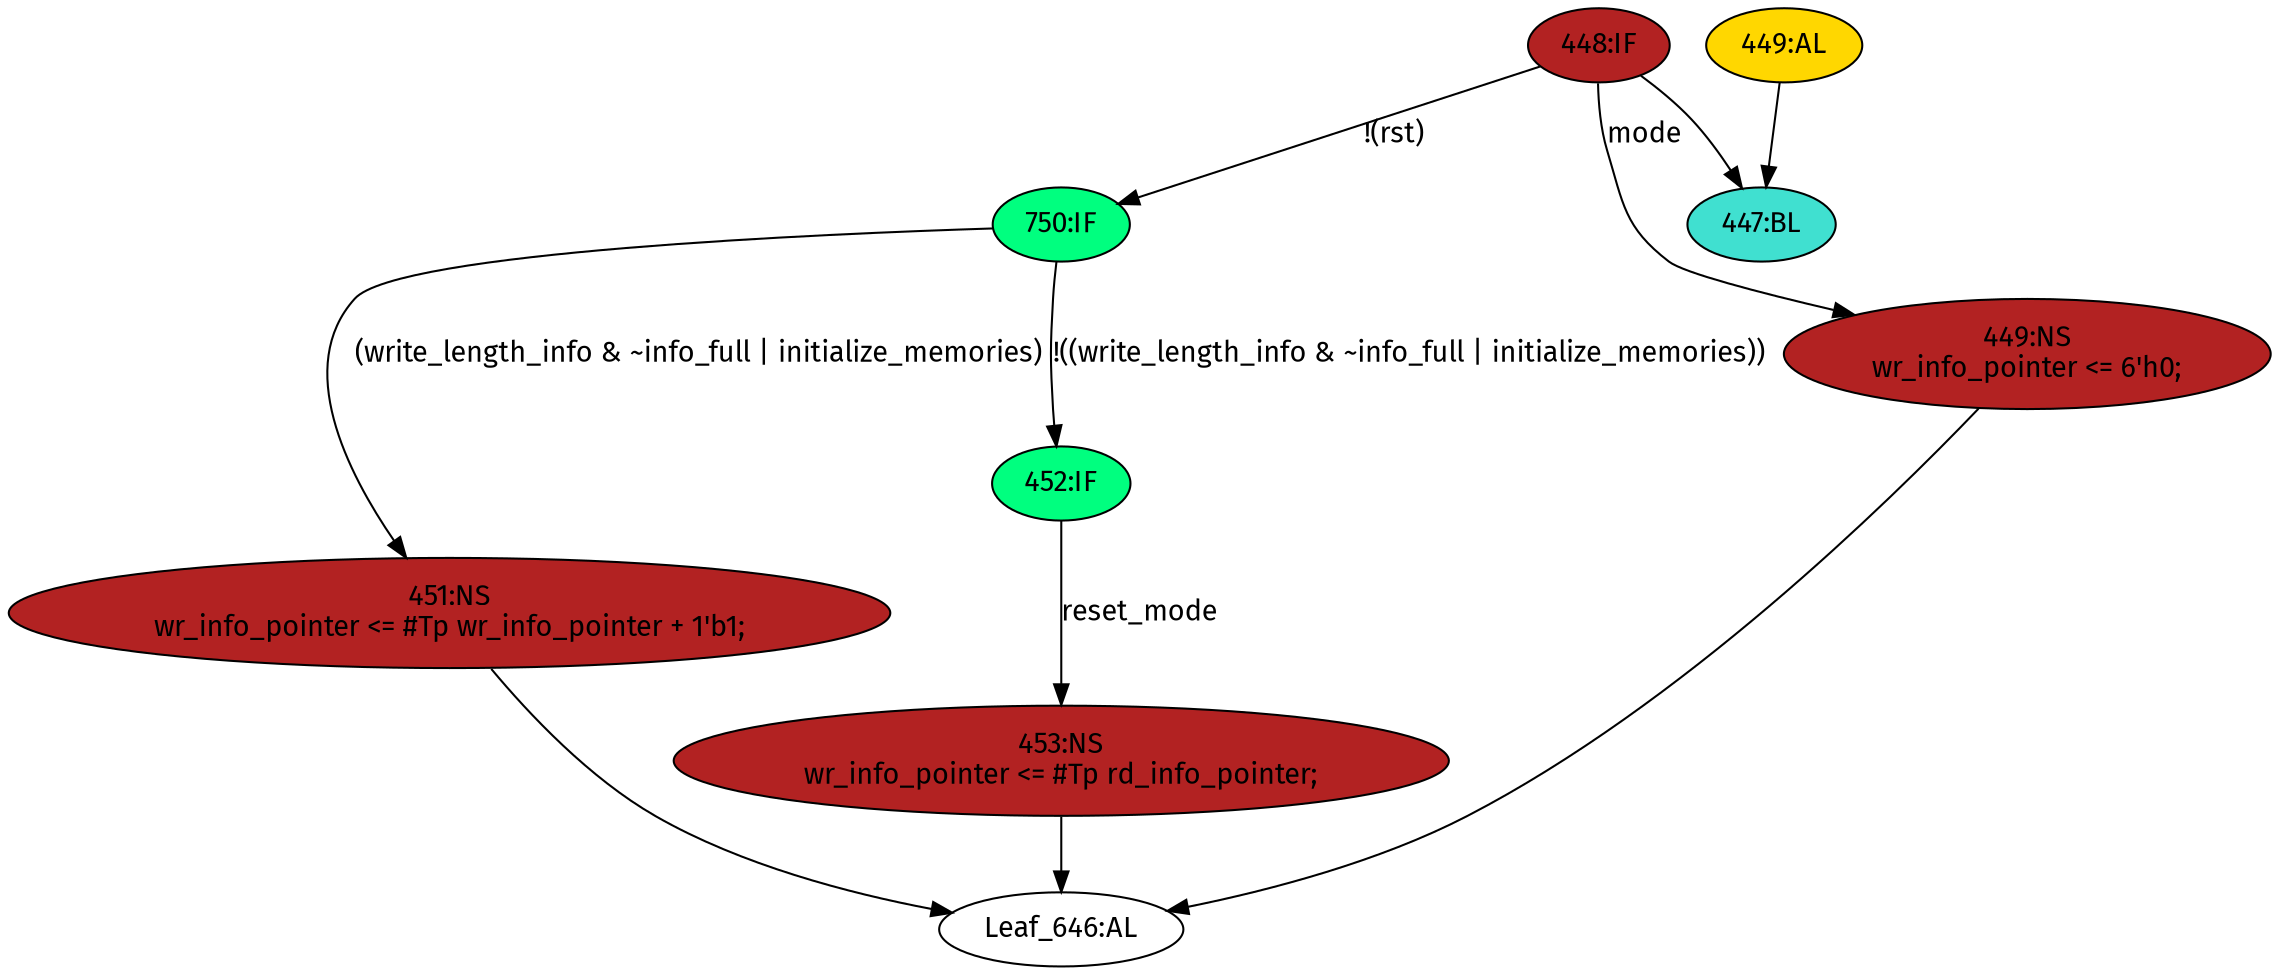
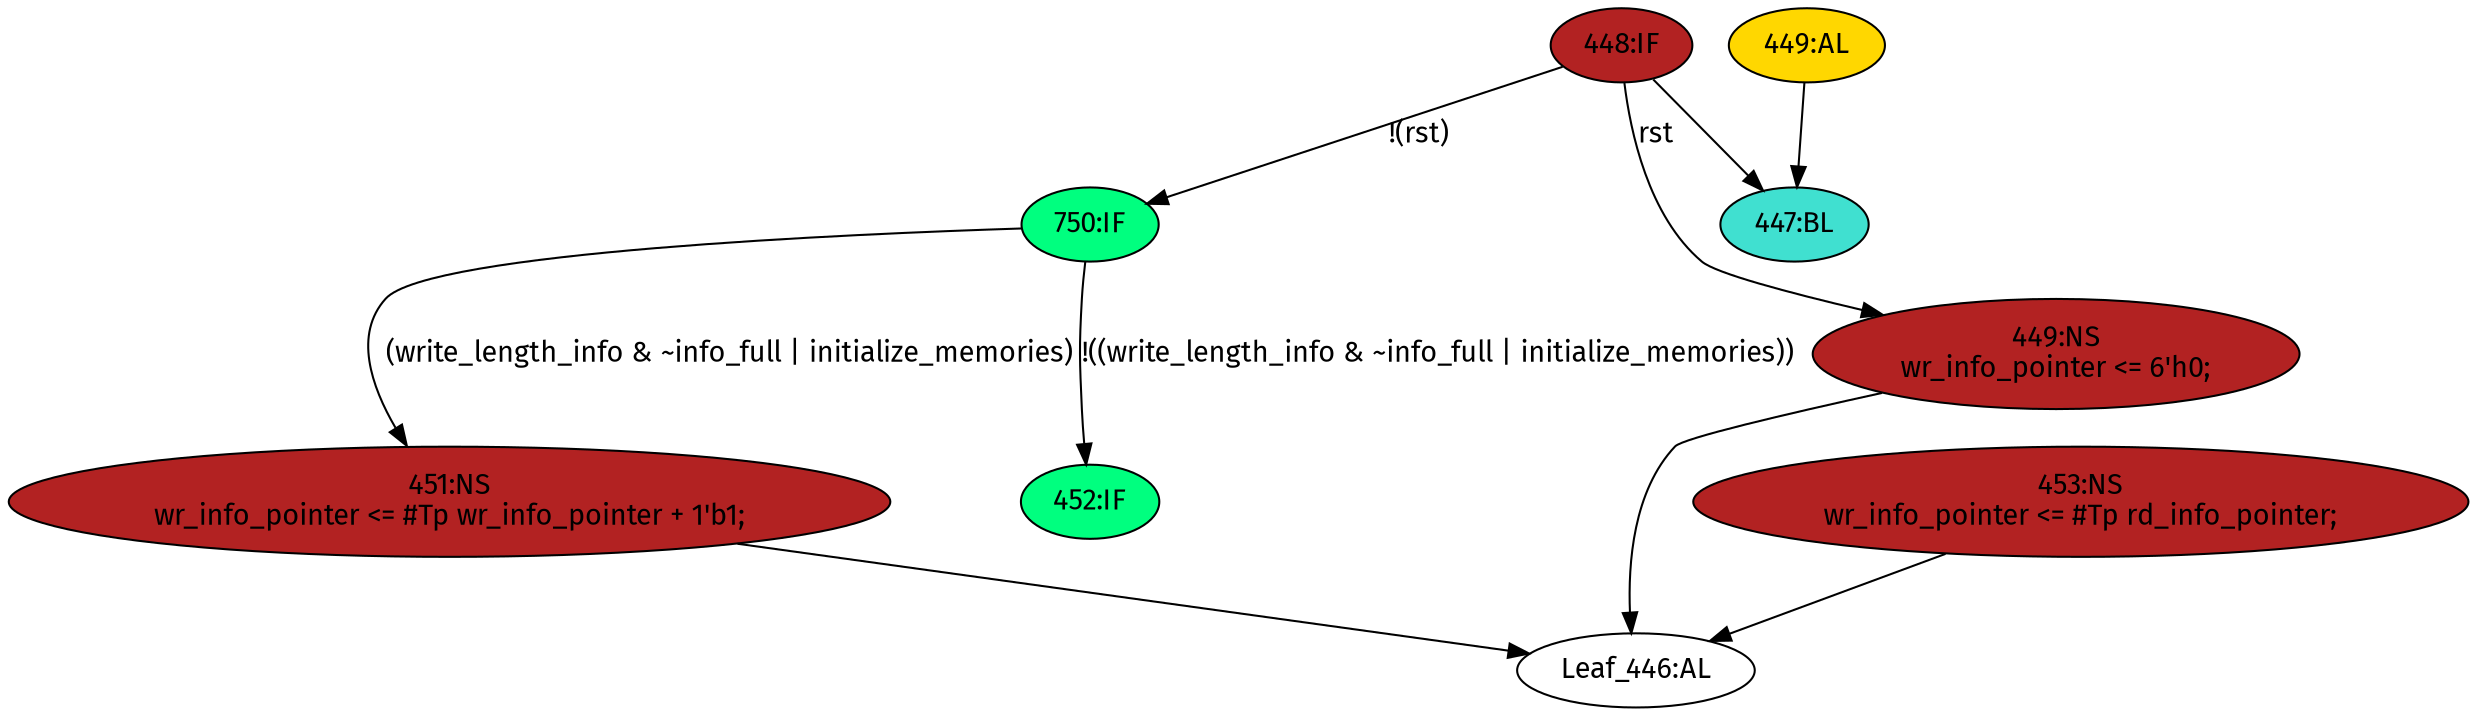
edge "448:IF" -> "449:NS wr_info_pointer <= 6'h0;": label "mode" -> "rst"
edge "452:IF" -> "453:NS wr_info_pointer <= #Tp rd_info_pointer;": removed, label "reset_mode"
node "Leaf_646:AL": label "Leaf_646:AL" -> "Leaf_446:AL"
